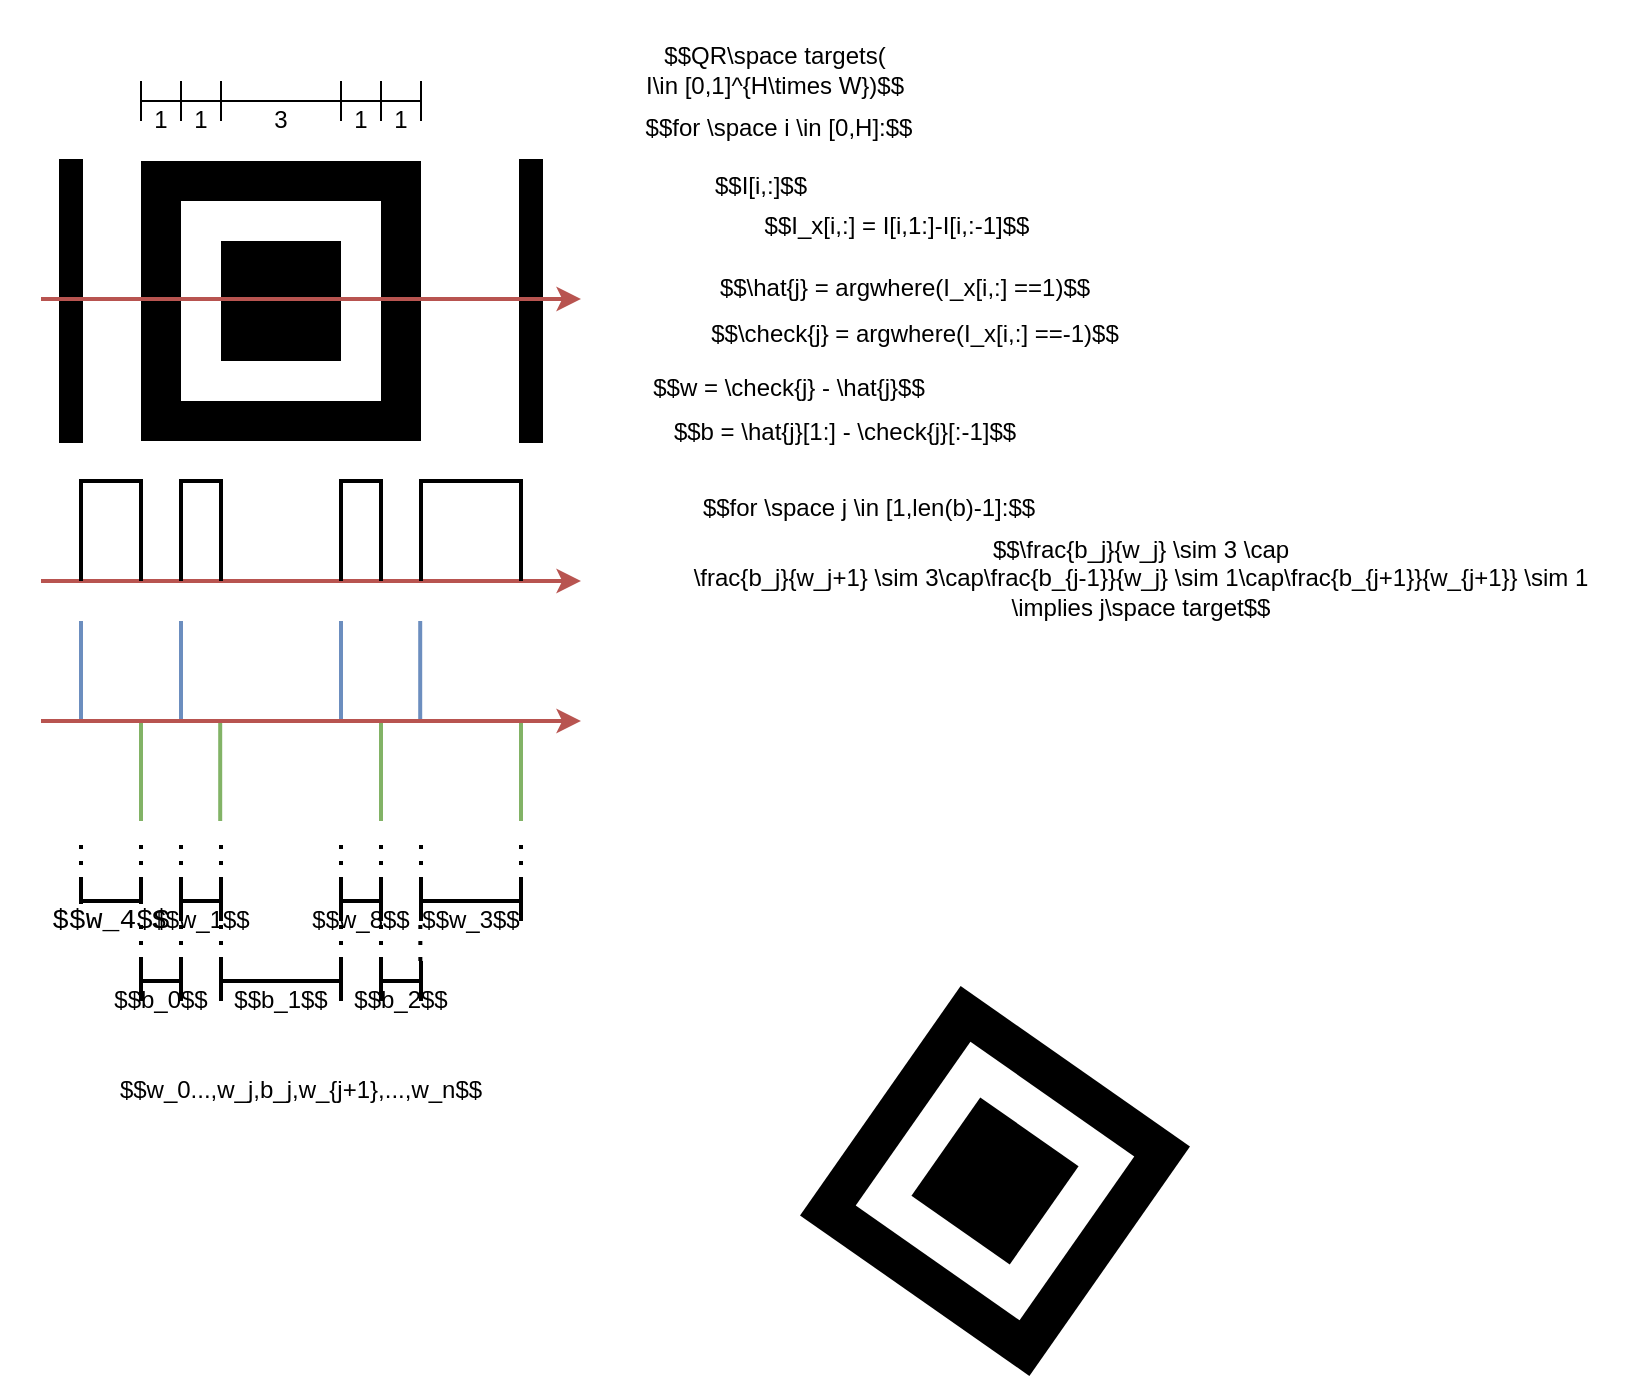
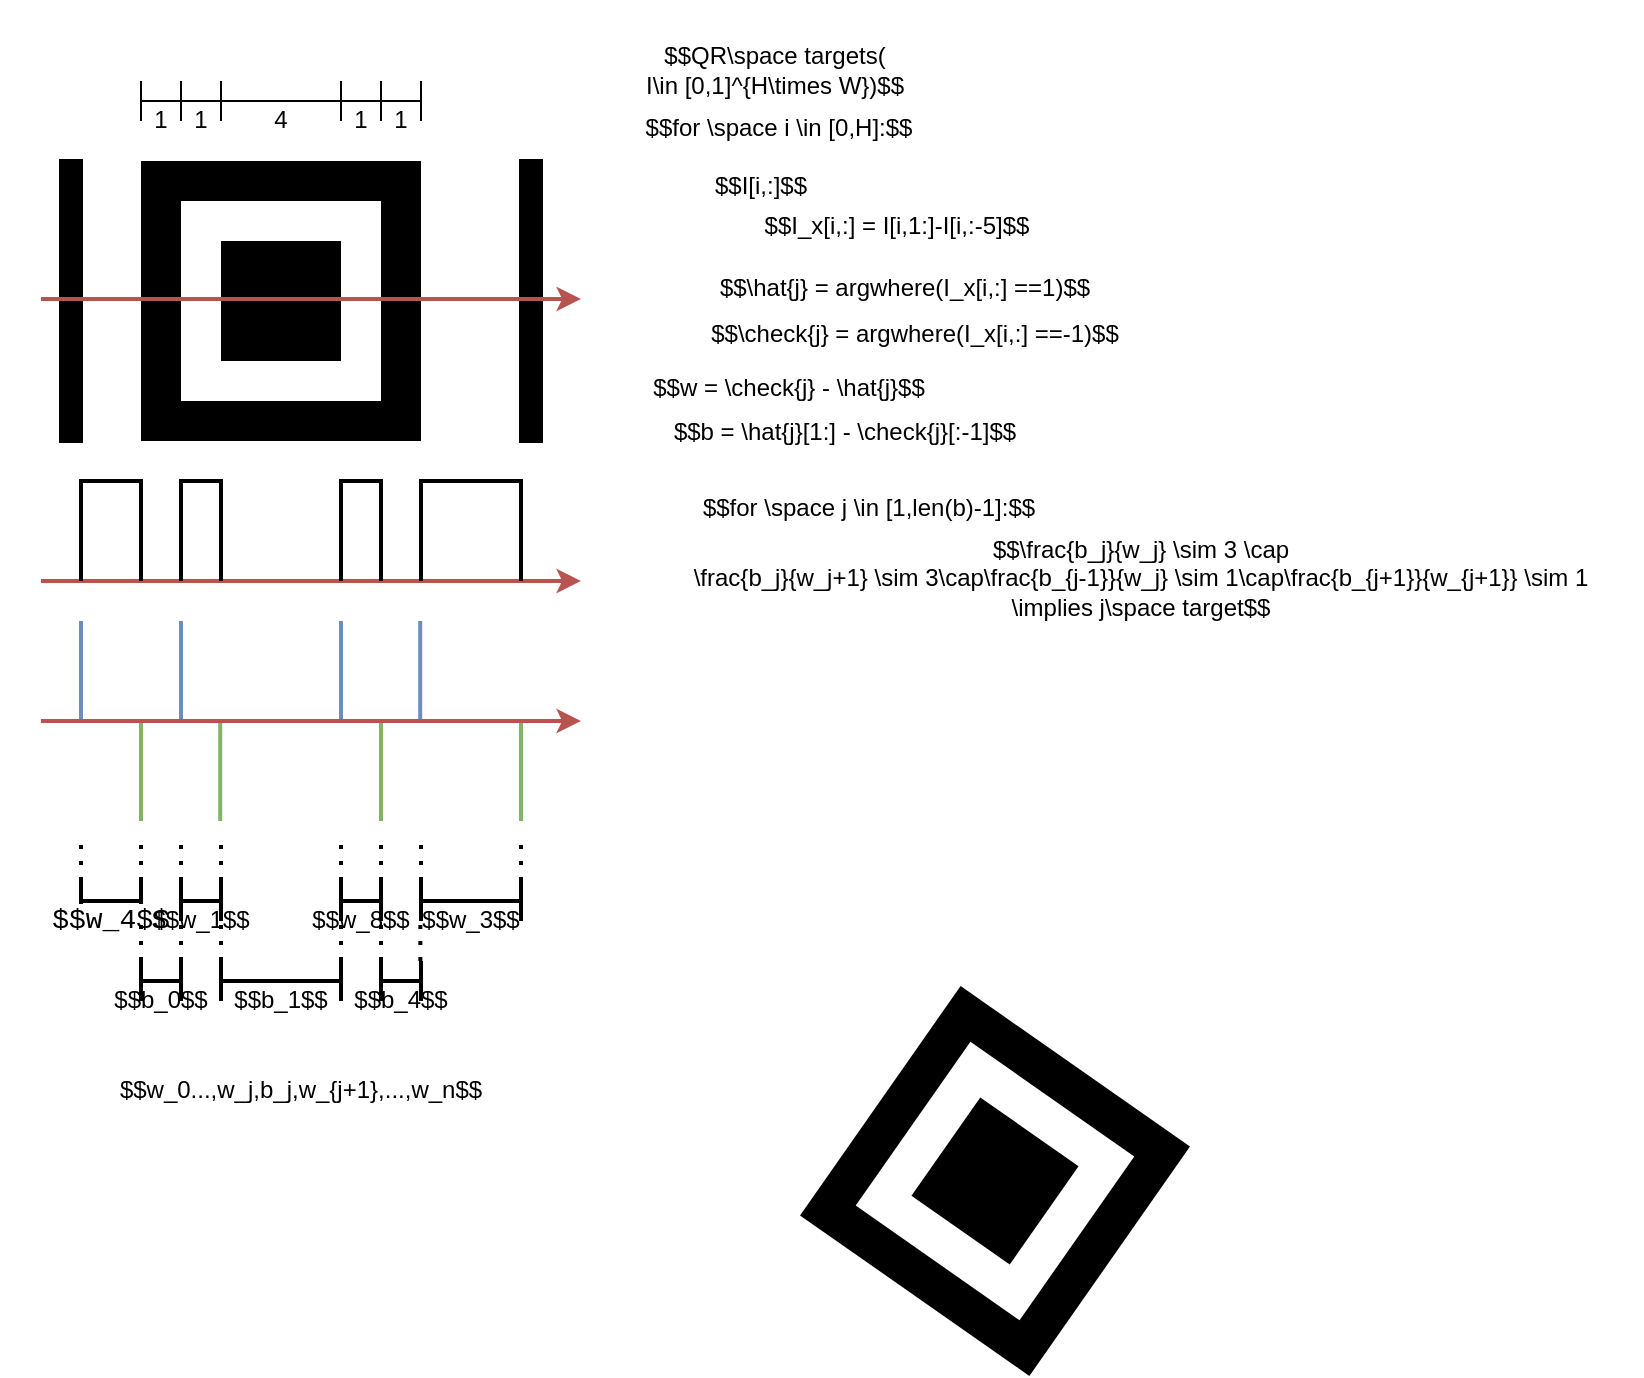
node "3": label "3" -> "4"
node "$$I_x[i,:] = I[i,1:]-I[i,:-1]$$": label "$$I_x[i,:] = I[i,1:]-I[i,:-1]$$" -> "$$I_x[i,:] = I[i,1:]-I[i,:-5]$$"
node "$$b_2$$": label "$$b_2$$" -> "$$b_4$$"
